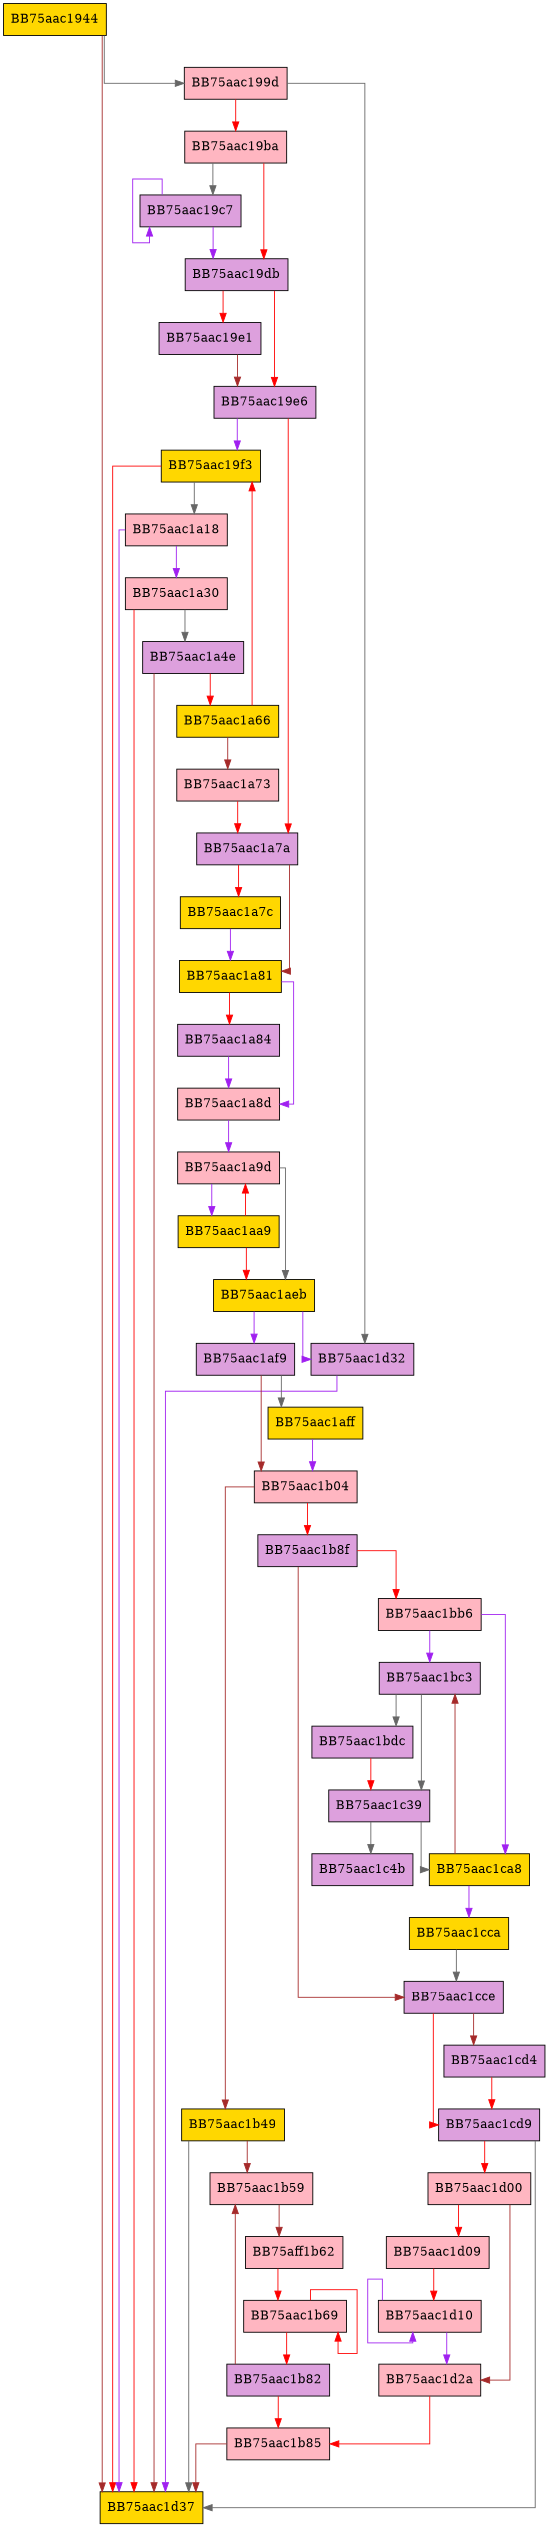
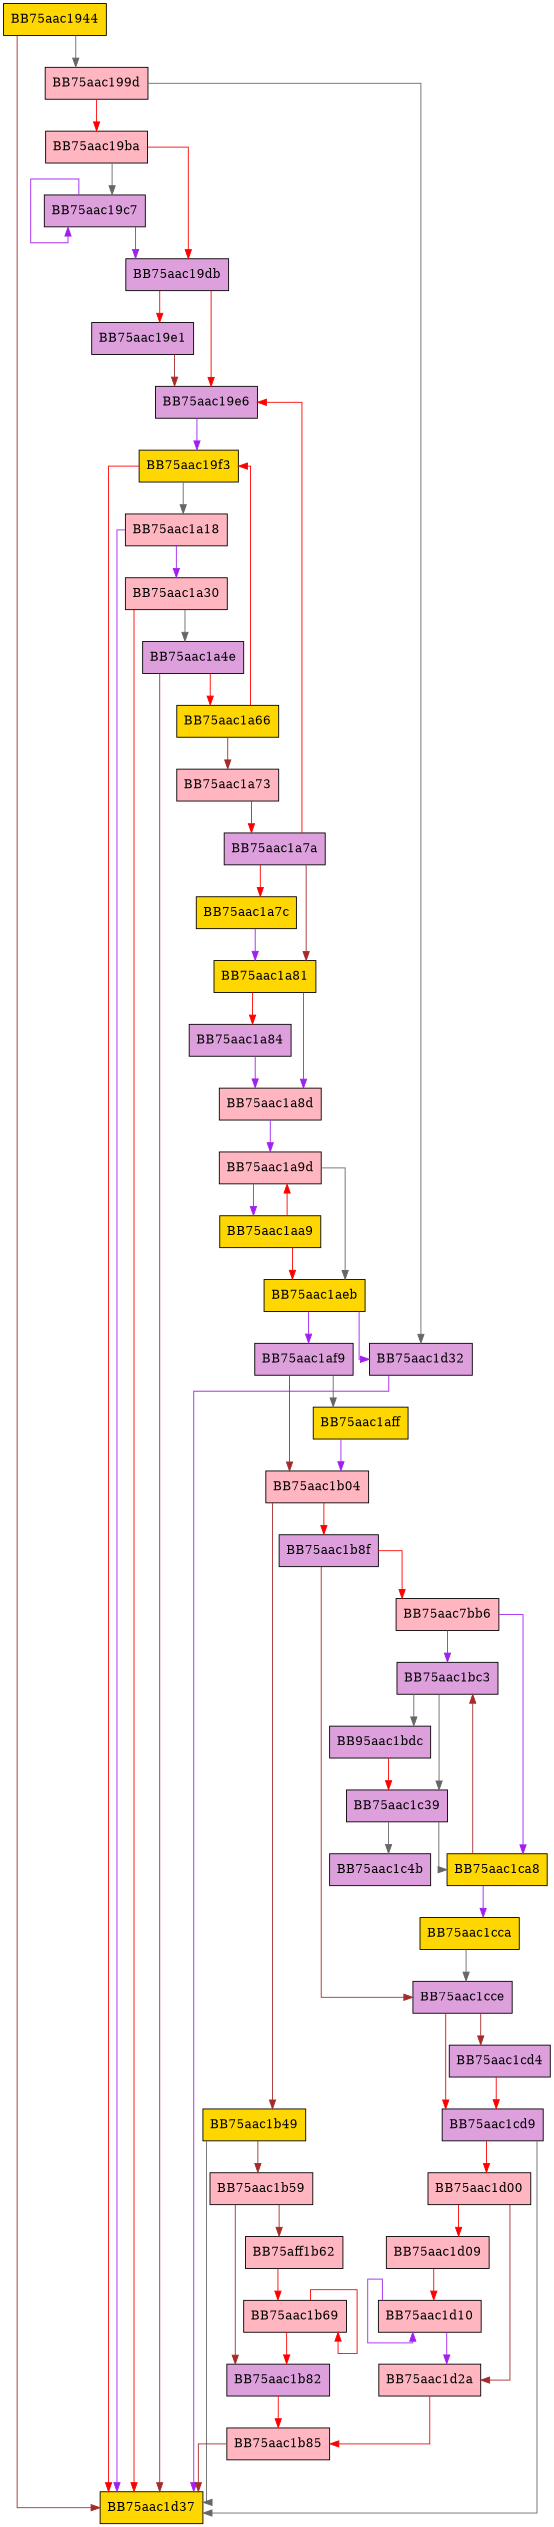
edge "BB75aac19e6" -> "BB75aac1a7a": reversed
node "BB75aac1bb6": label "BB75aac1bb6" -> "BB75aac7bb6"
node "BB75aac1bdc": label "BB75aac1bdc" -> "BB95aac1bdc"
edge "BB75aac1b82" -> "BB75aac1b59": reversed
